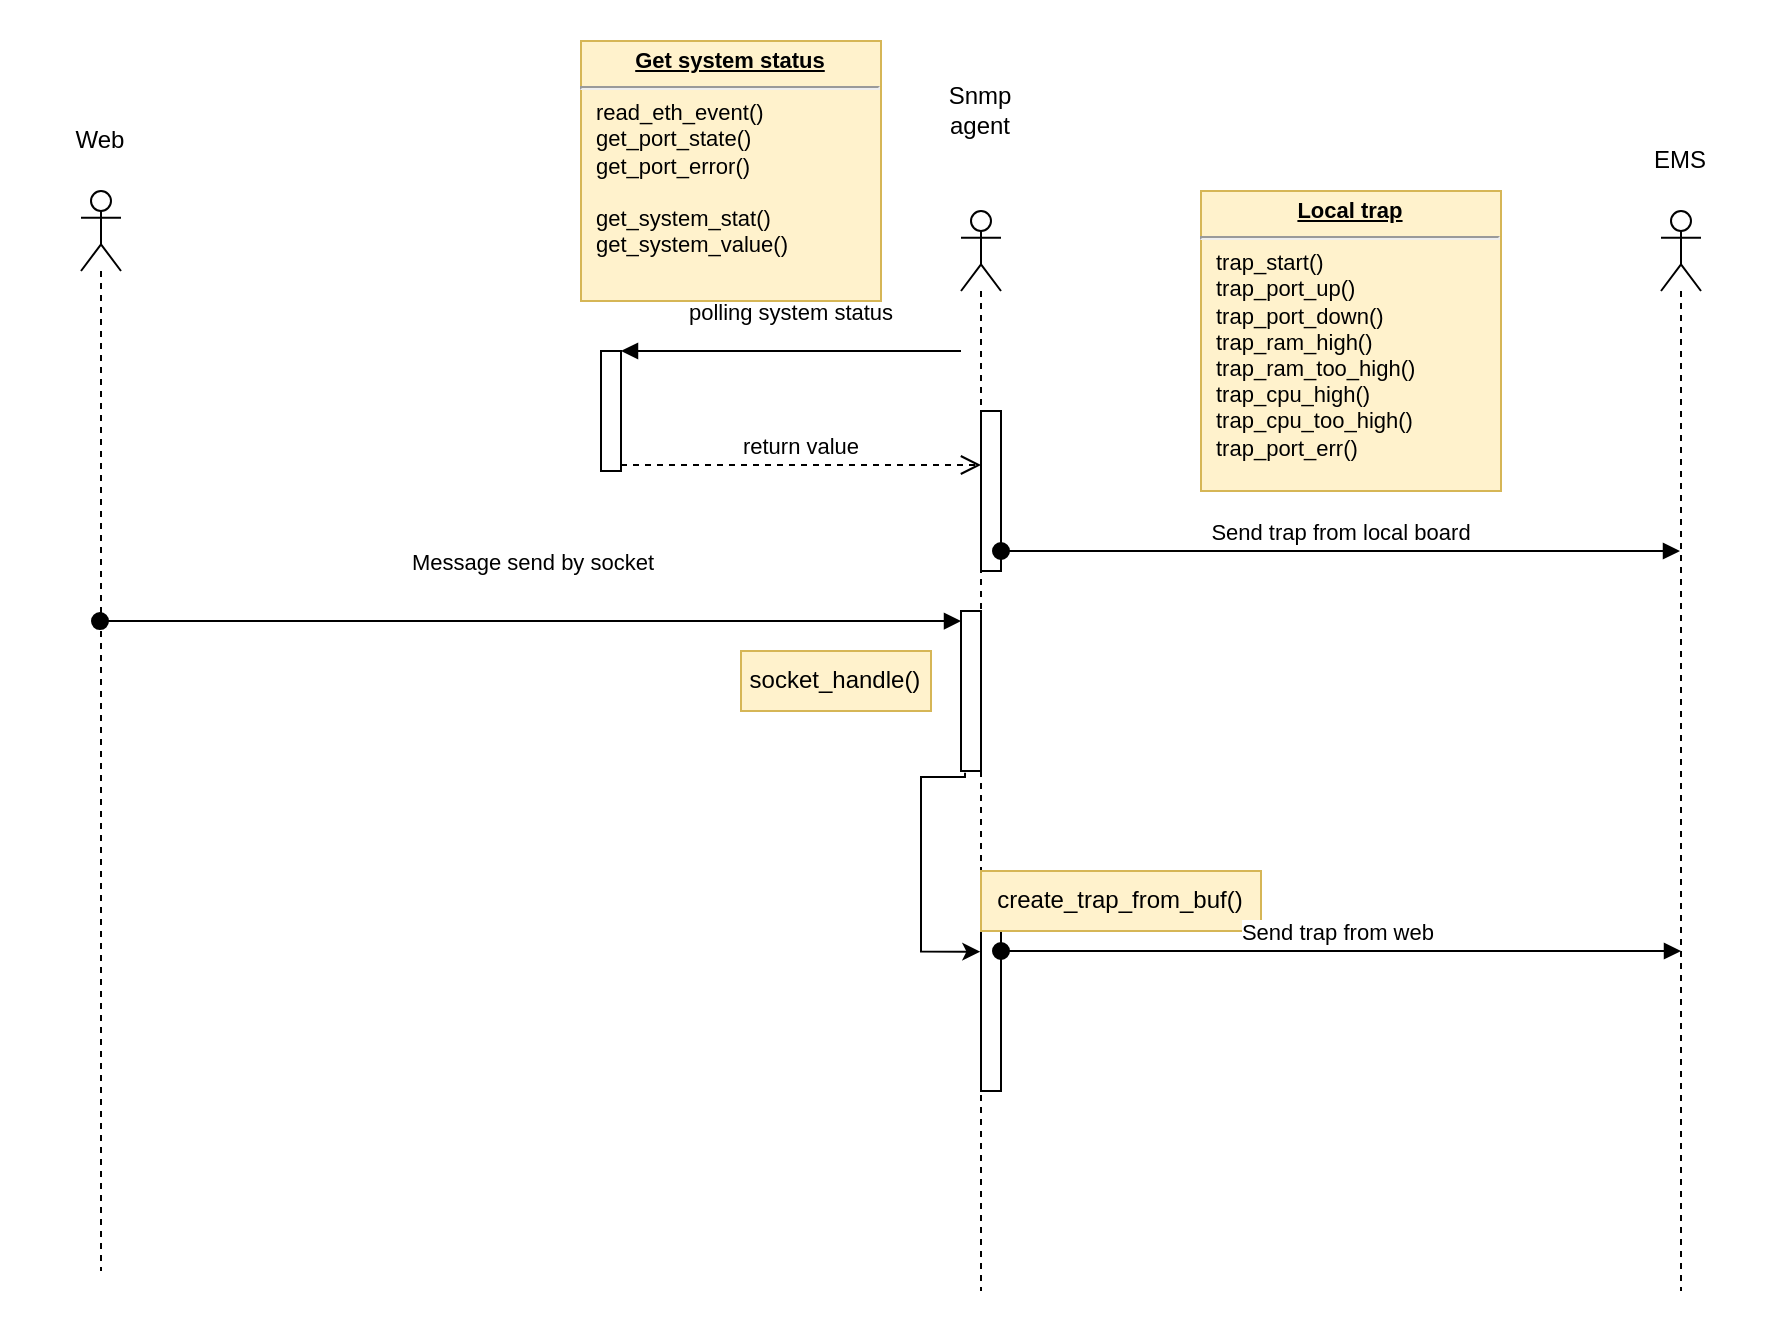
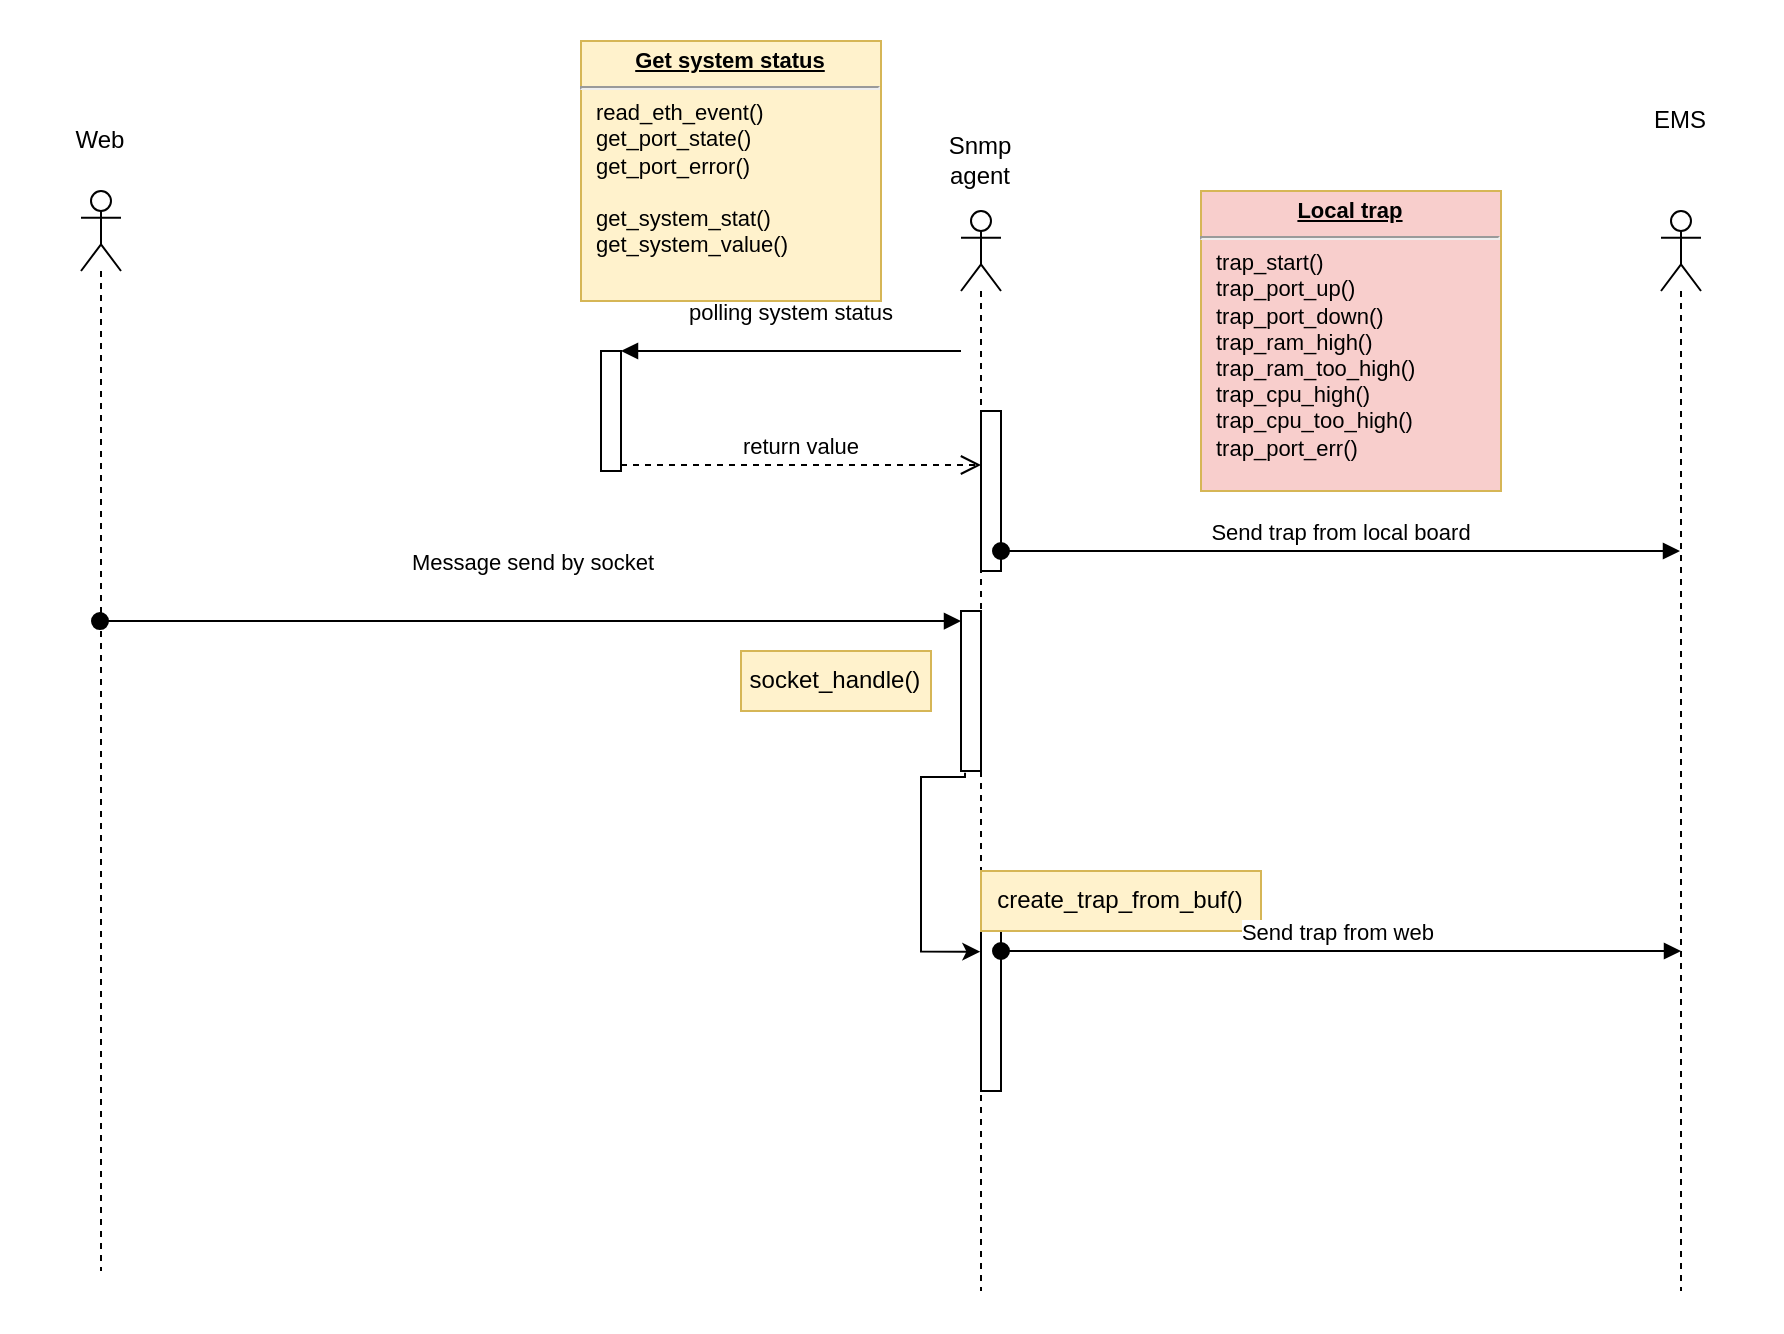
node "Snmp agent": moved (981, 111) -> (981, 161)
node "EMS": moved (1681, 161) -> (1681, 121)
node "Local trap trap_start() trap_port_up() trap_port_down() trap_ram_high() trap_ram_too_high() trap_cpu_high() trap_cpu_too_high() trap_port_err()": fillcolor #fff2cc -> #f8cecc
